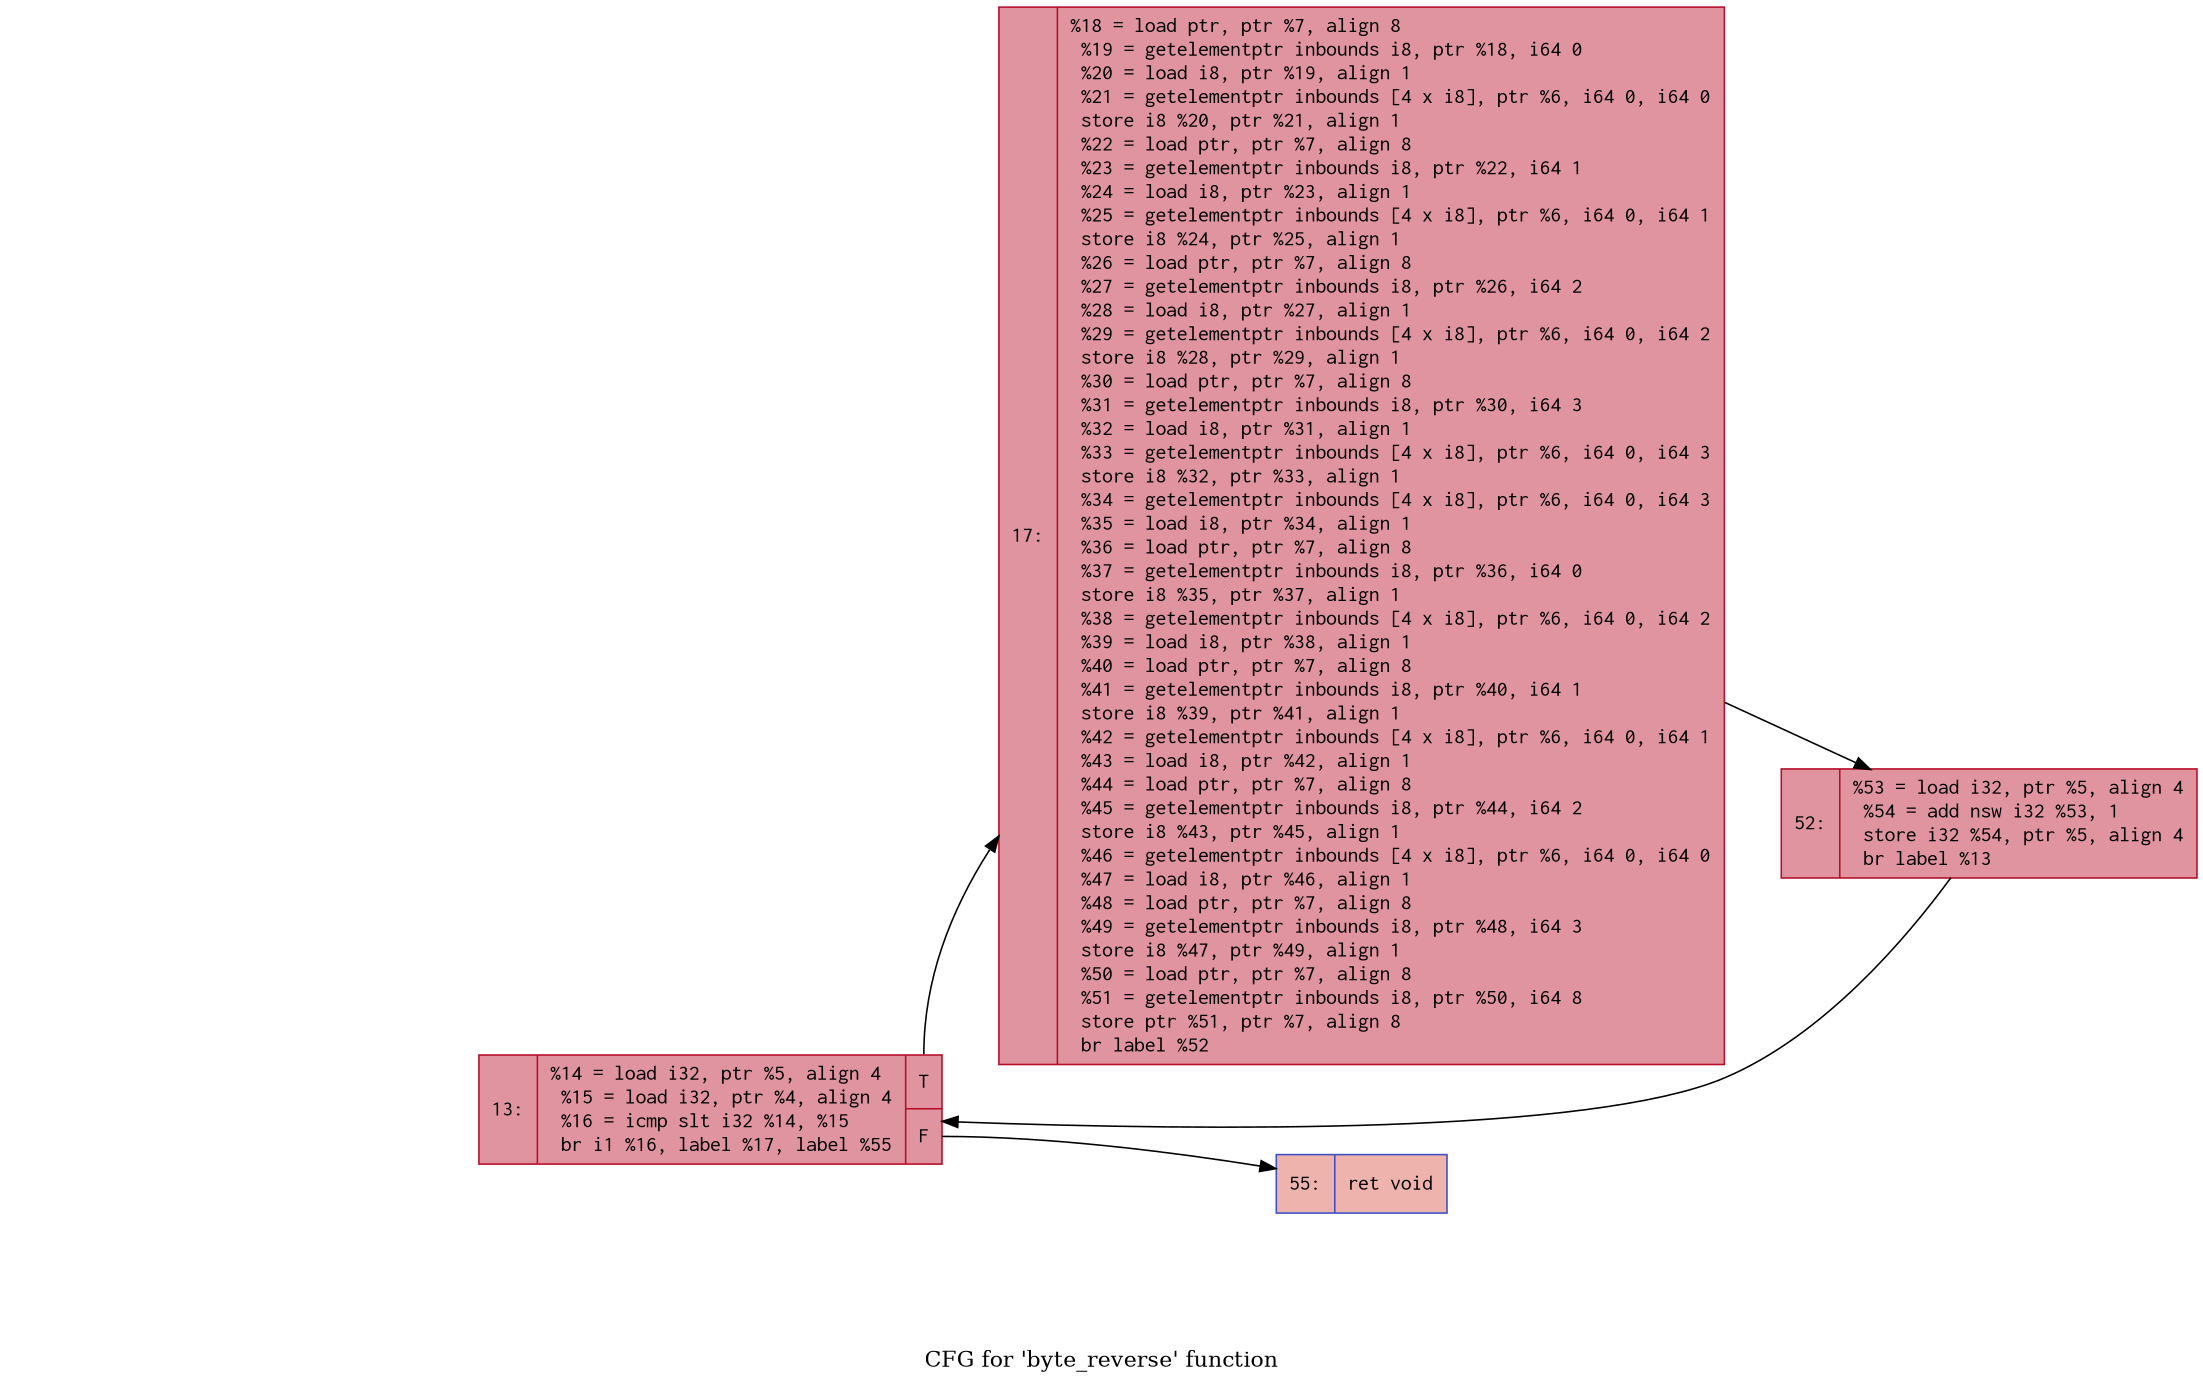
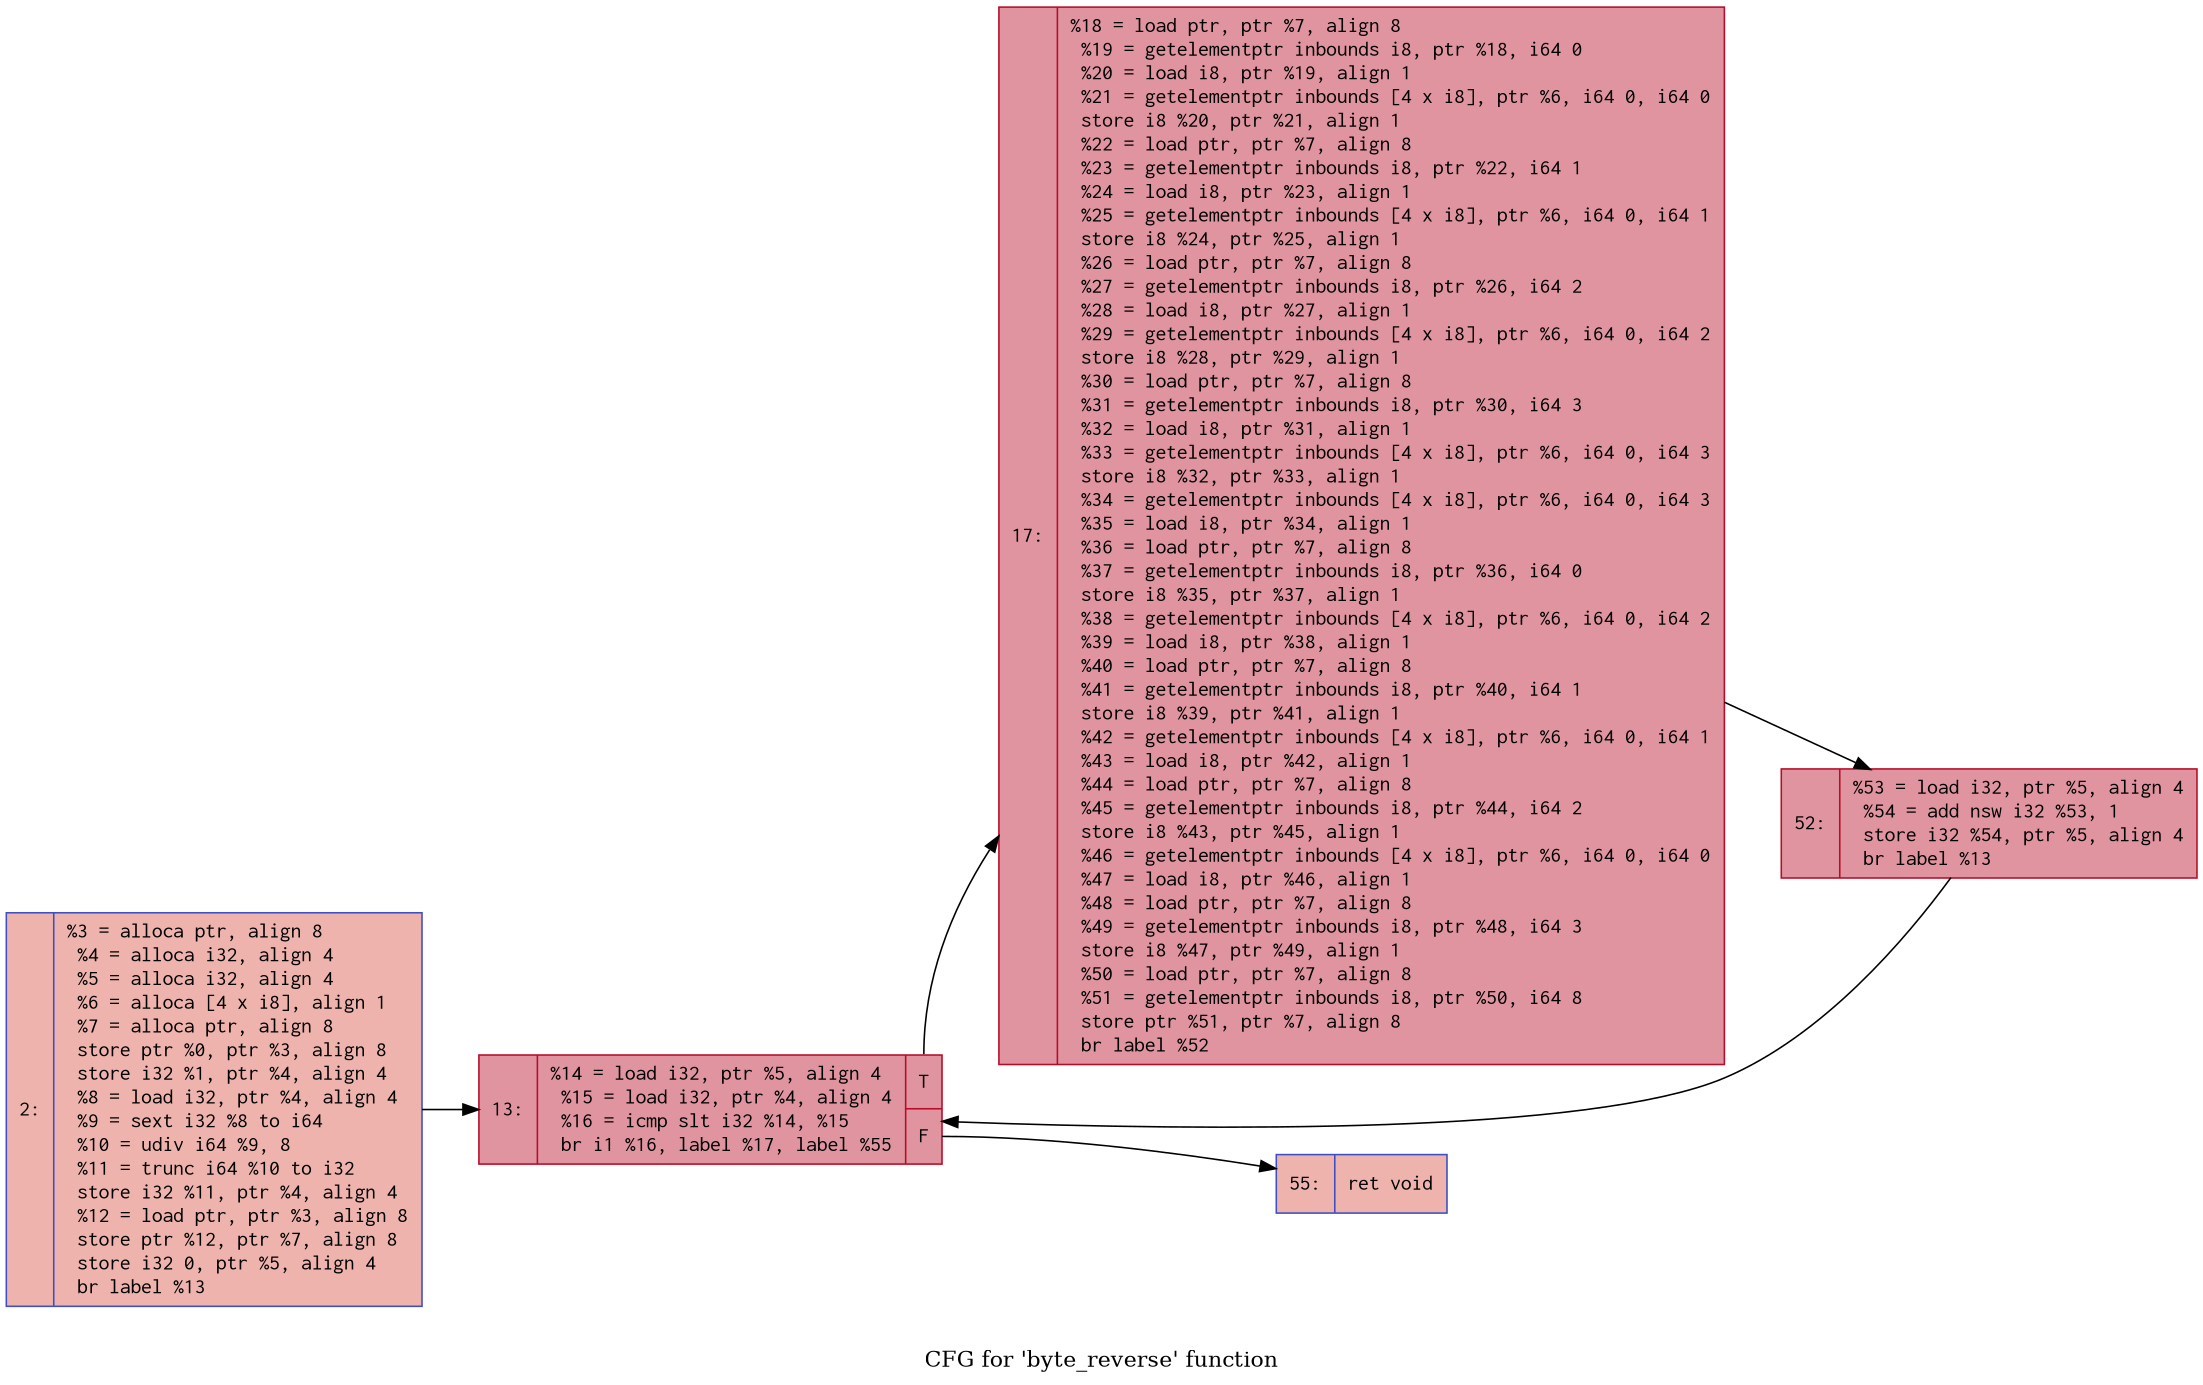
node "2:": added
